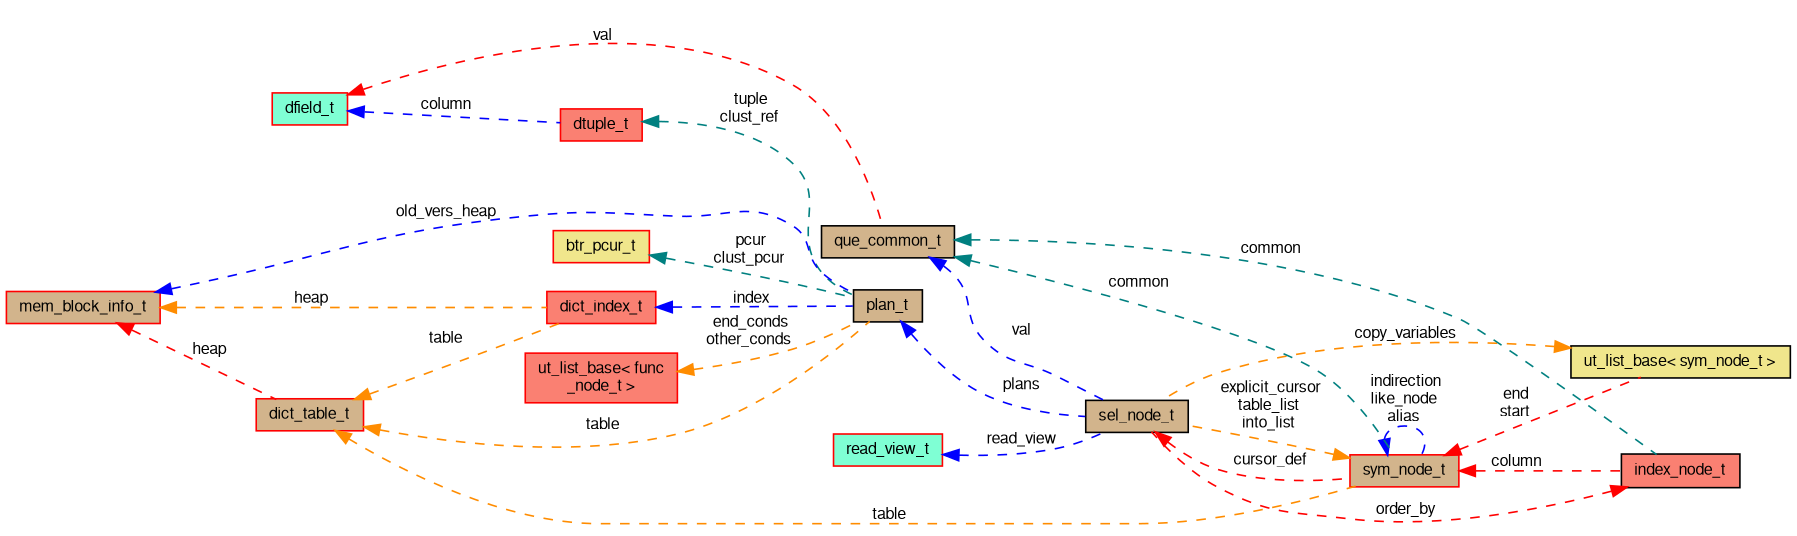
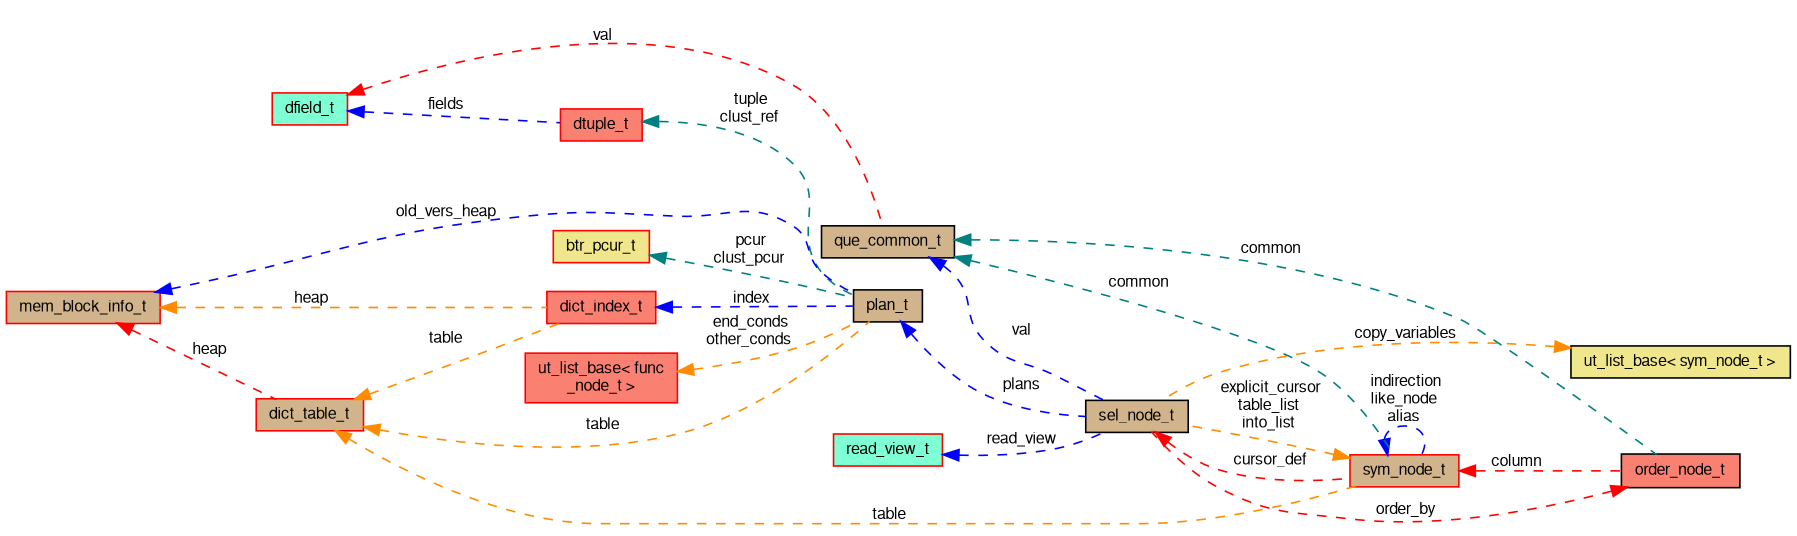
edge "dtuple_t" -> "dfield_t": label " column" -> " fields"
edge "ut_list_base< sym_node_t >" -> "sym_node_t": removed, label "end start"
node "index_node_t": label "index_node_t" -> "order_node_t"
